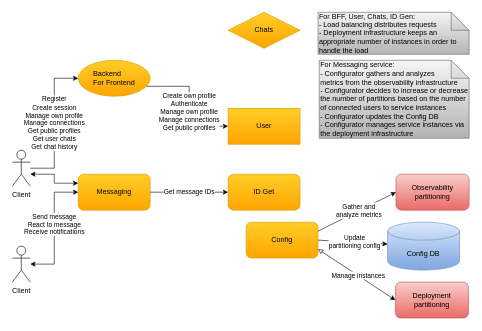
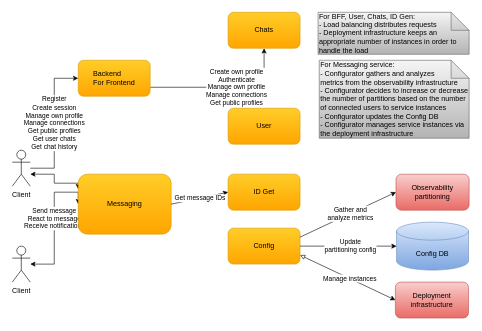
node "Chats": shape diamond -> rounded rectangle
node "Backend For Frontend": shape ellipse -> rounded rectangle
edge "Backend For Frontend" -> "User": now "Backend For Frontend" -> "Chats"
node "User": shape rectangle -> rounded rectangle
node "Messaging": size 72x36 -> 93x60
node "Config": moved (282, 240) -> (264, 246)
node "Config DB": moved (424, 246) -> (433, 246)
node "Deployment partitioning": label "Deployment partitioning" -> "Deployment infrastructure"
